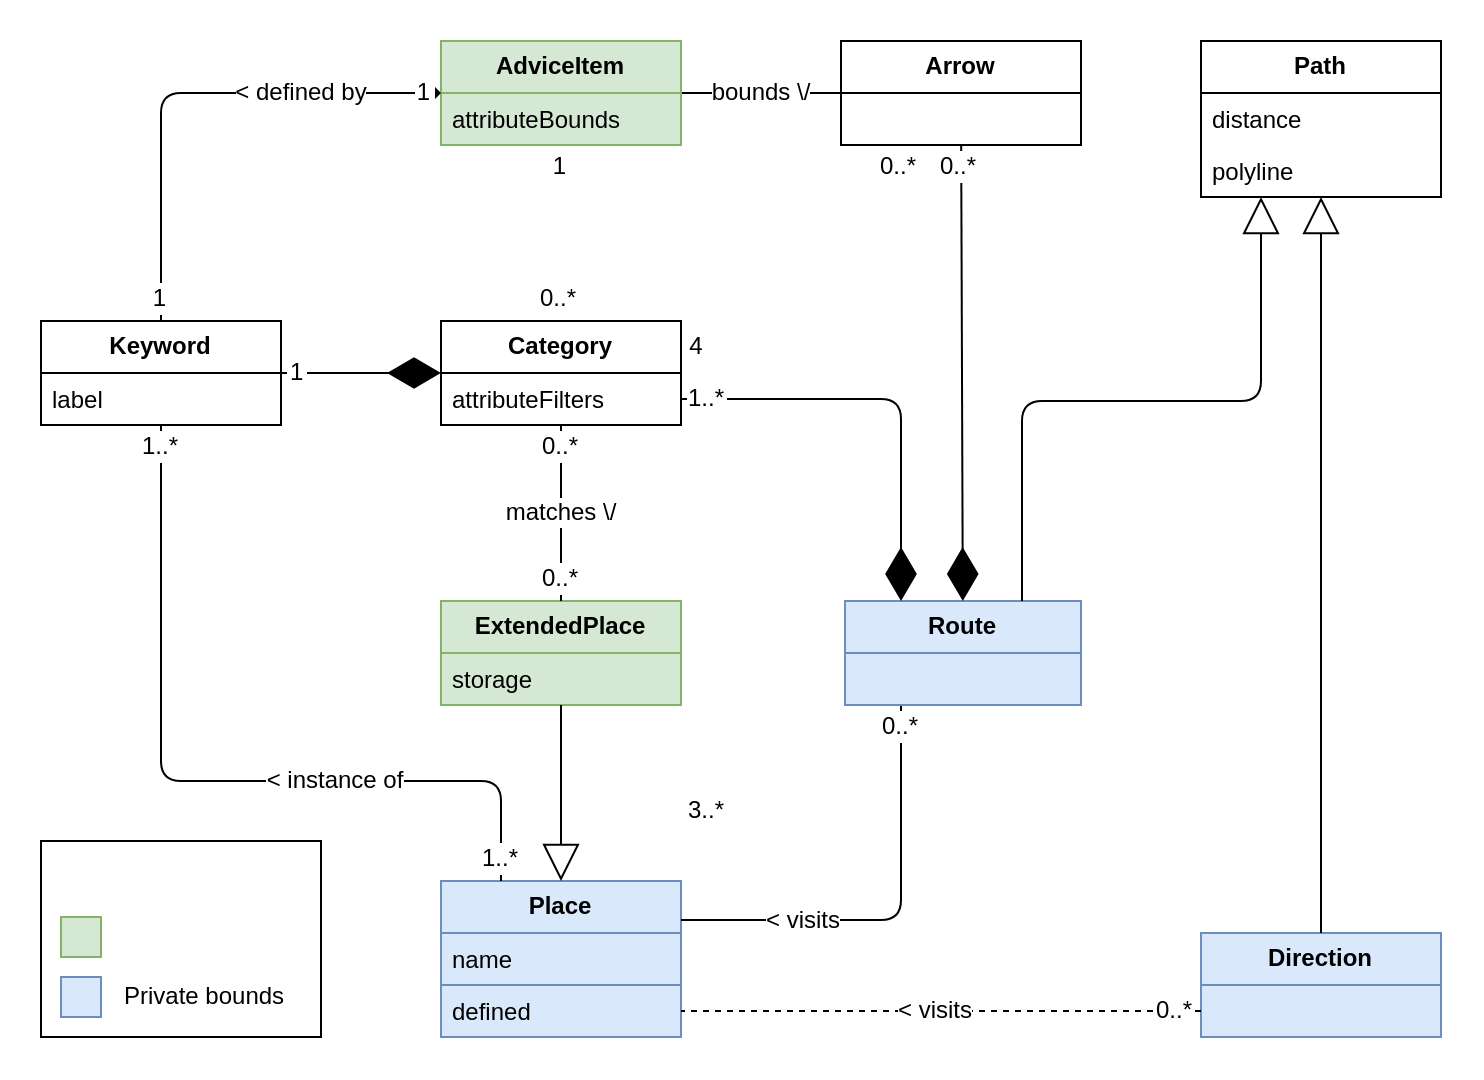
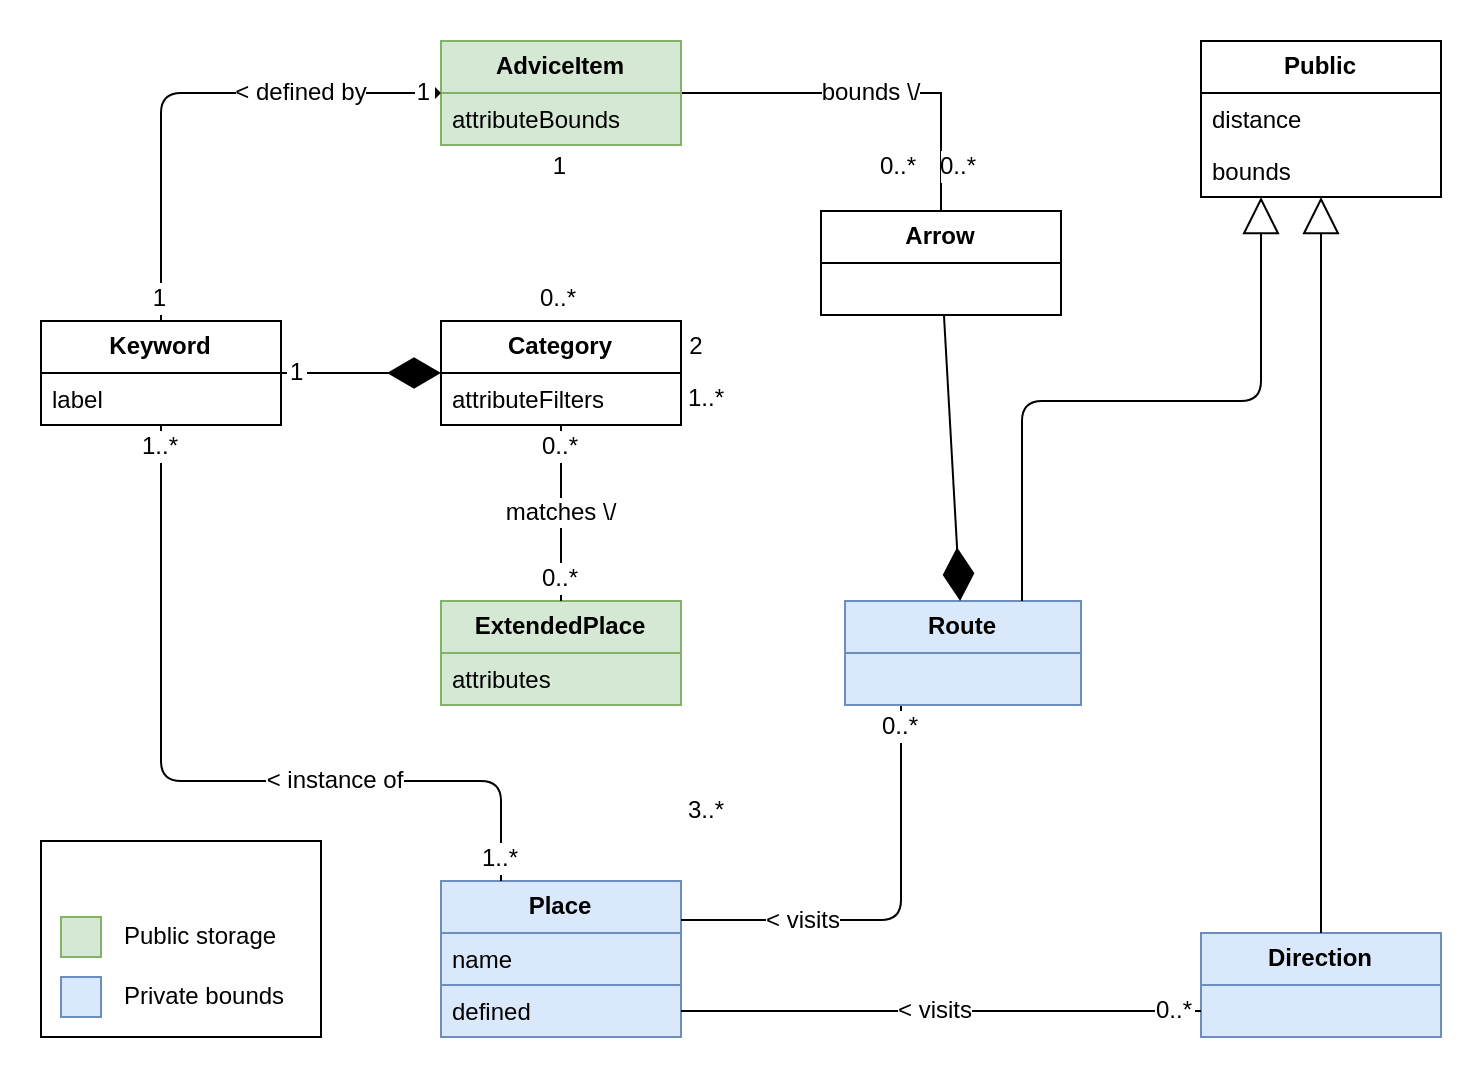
node "Path": label "Path" -> "Public"
node "Arrow": moved (961, 93) -> (941, 263)
node "polyline": label "polyline" -> "bounds"
node "4": label "4" -> "2"
edge "attributeFilters" -> "Route": removed
node "storage": label "storage" -> "attributes"
edge "ExtendedPlace" -> "Place": removed
node "Public storage": added
edge "Direction" -- "defined": style dashed -> solid
